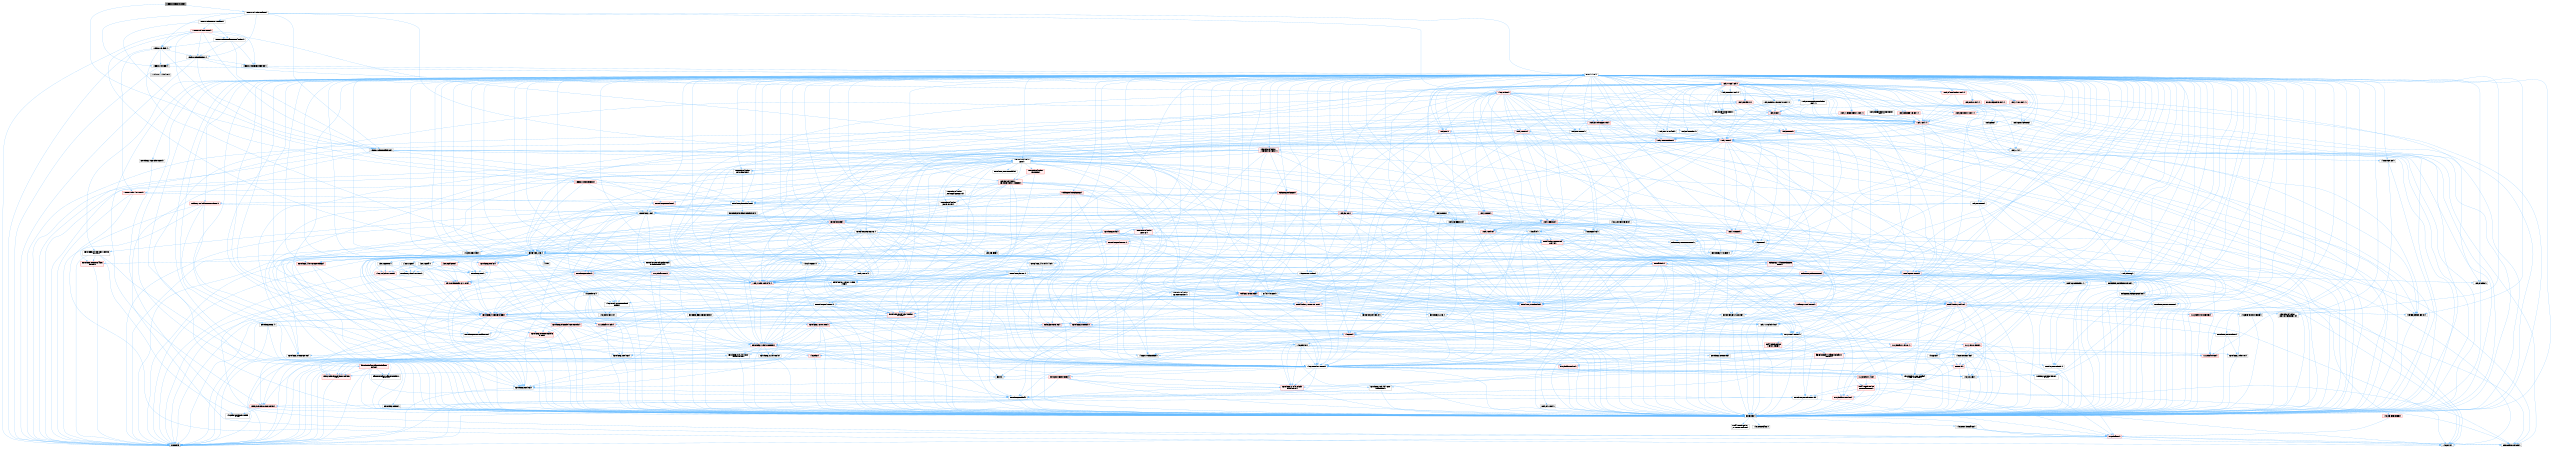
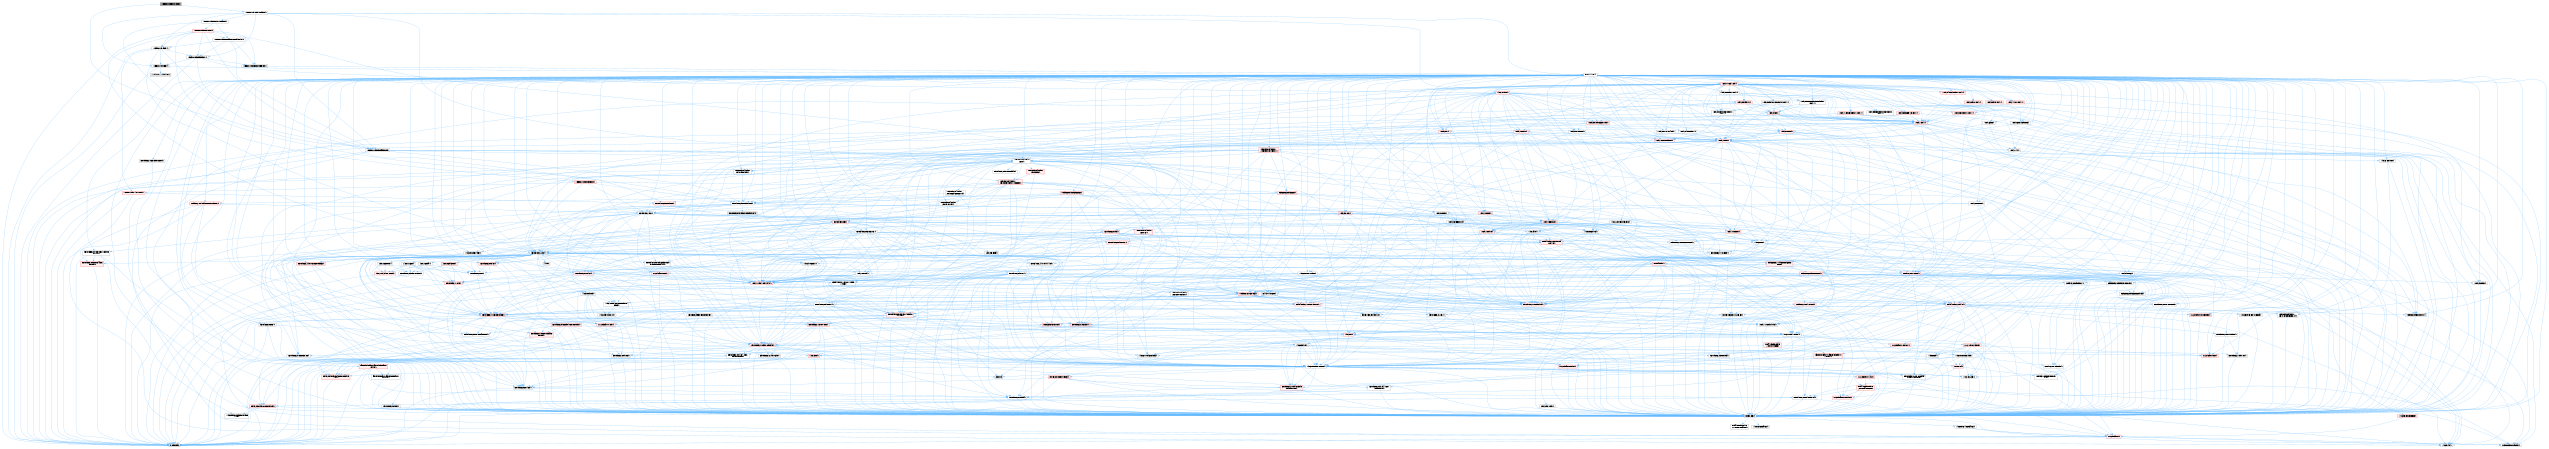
node "Structured/ScaleMatrix.h": label "Structured/ScaleMatrix.h" -> "Math/ScaleMatrix.h"
node "TextNamespaceFwd/Invoke.h": label "TextNamespaceFwd/Invoke.h" -> "Templates/Invoke.h"
